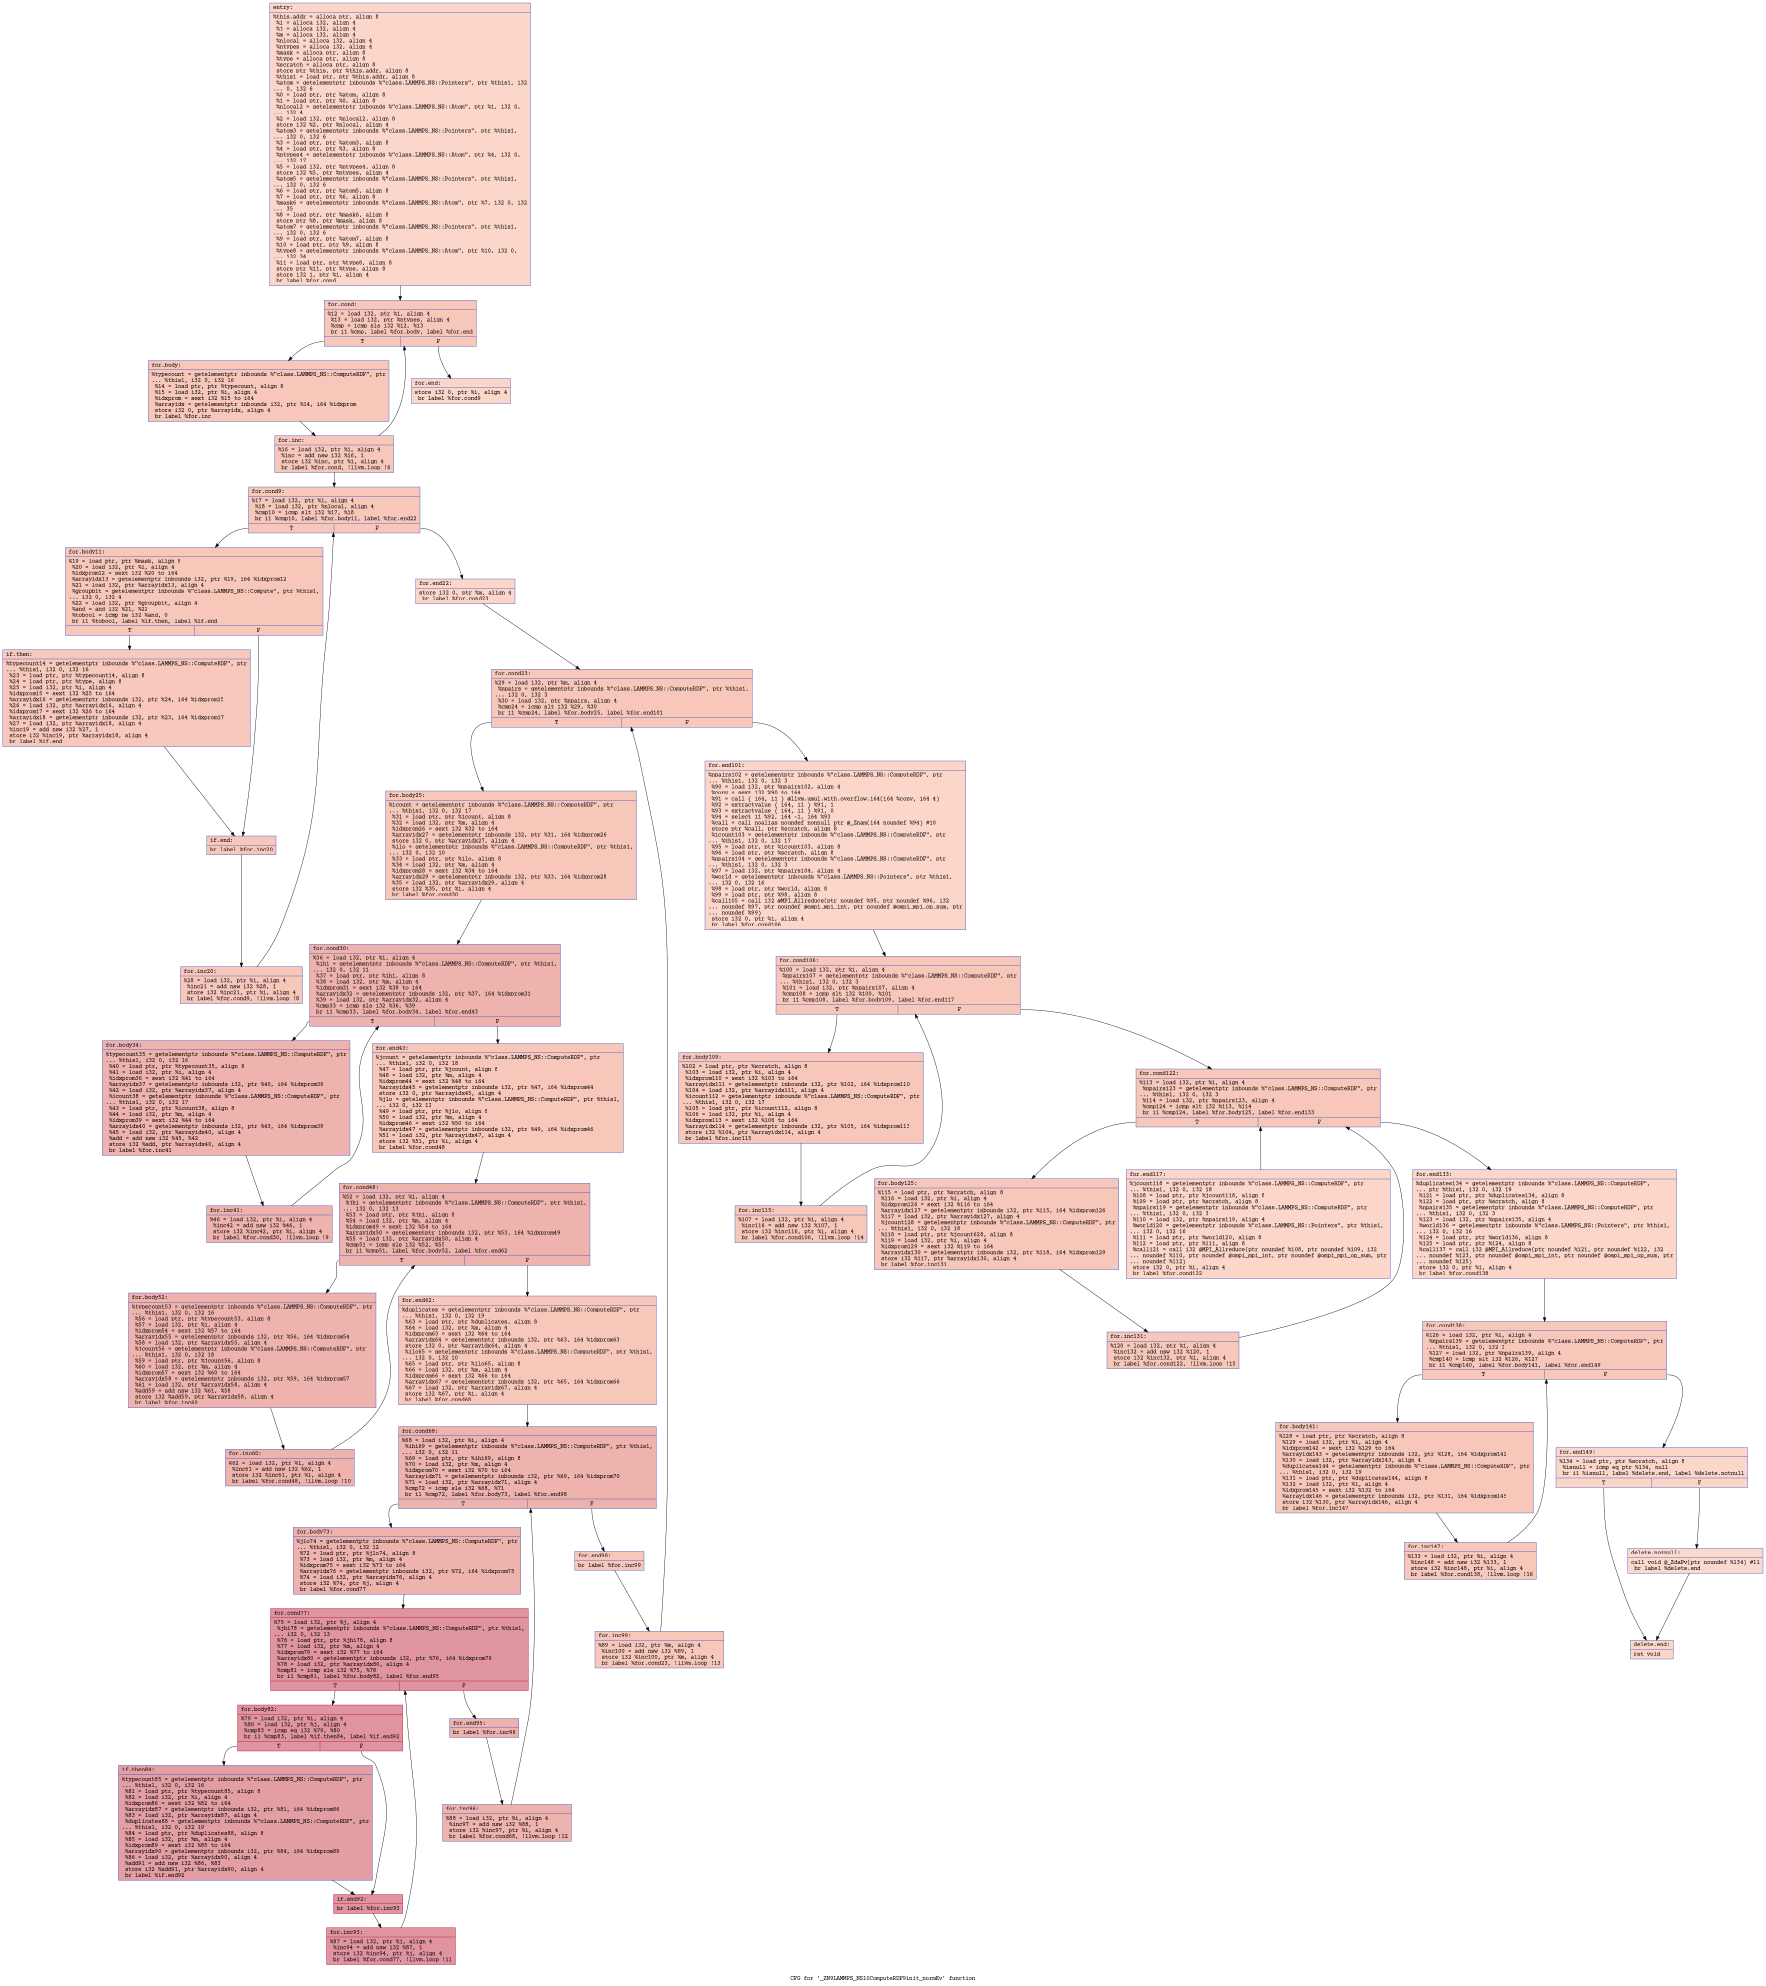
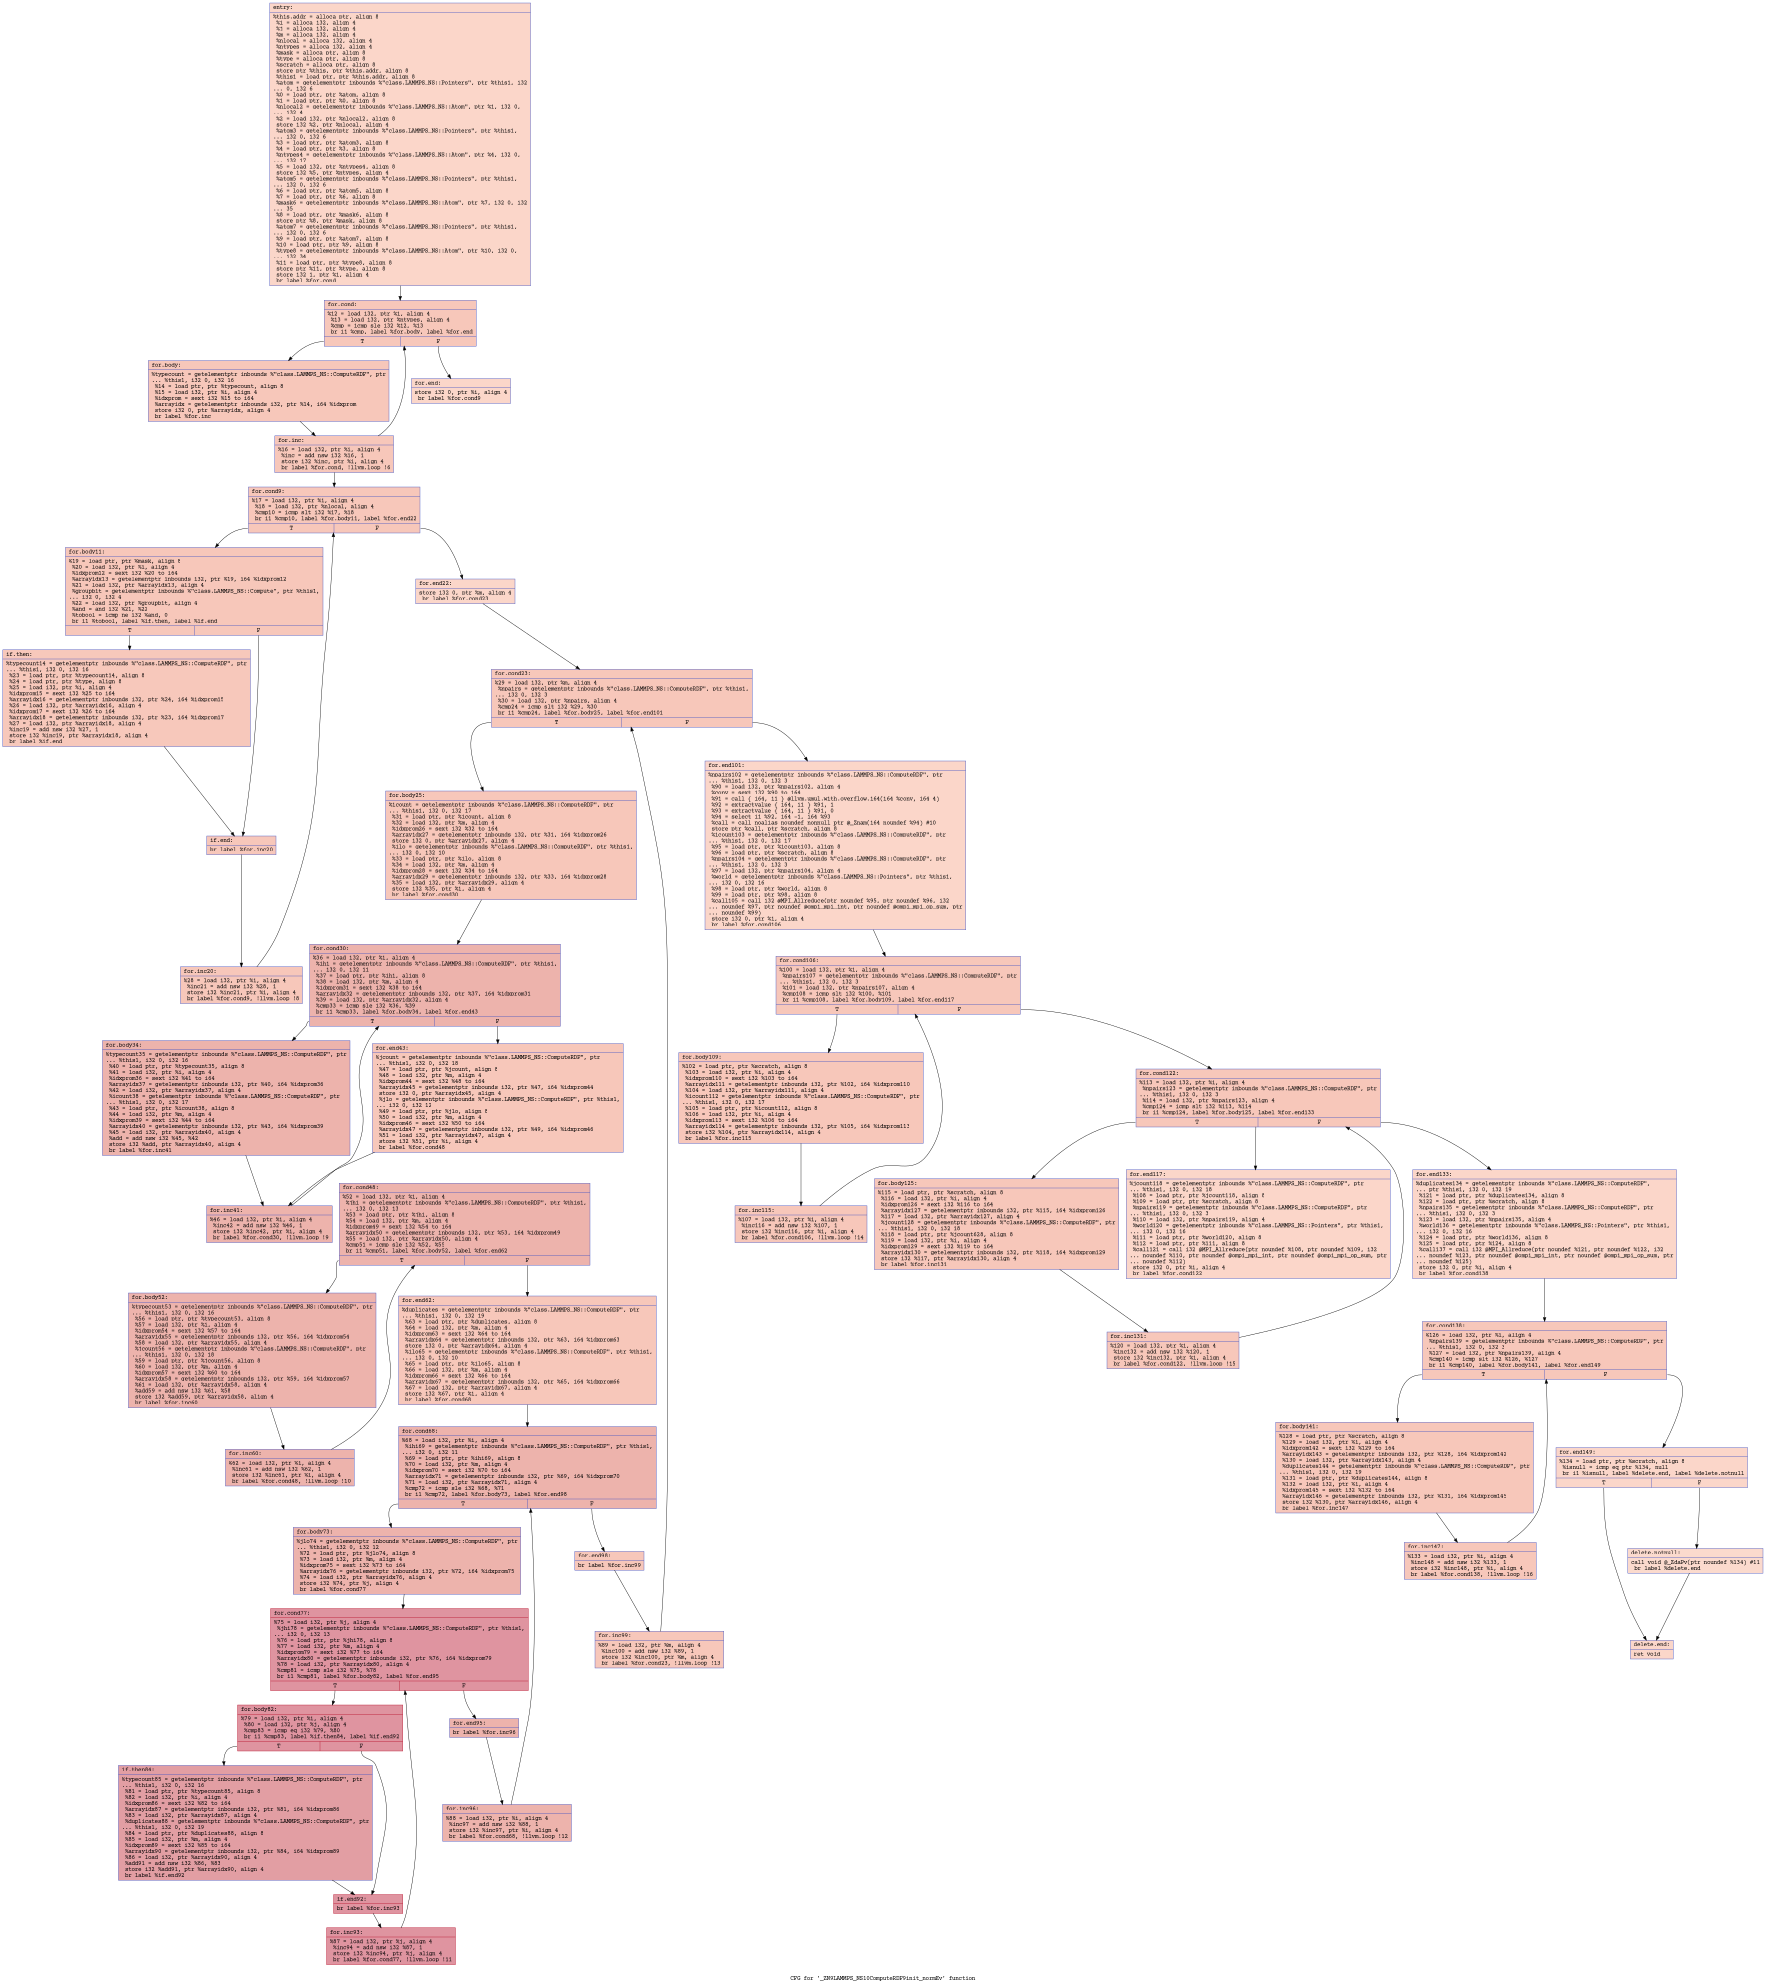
edge "for.end117:" -> "for.cond122:": reversed
edge "for.end43:" -> "for.cond48:": now "for.end43:" -> "for.inc41:"
